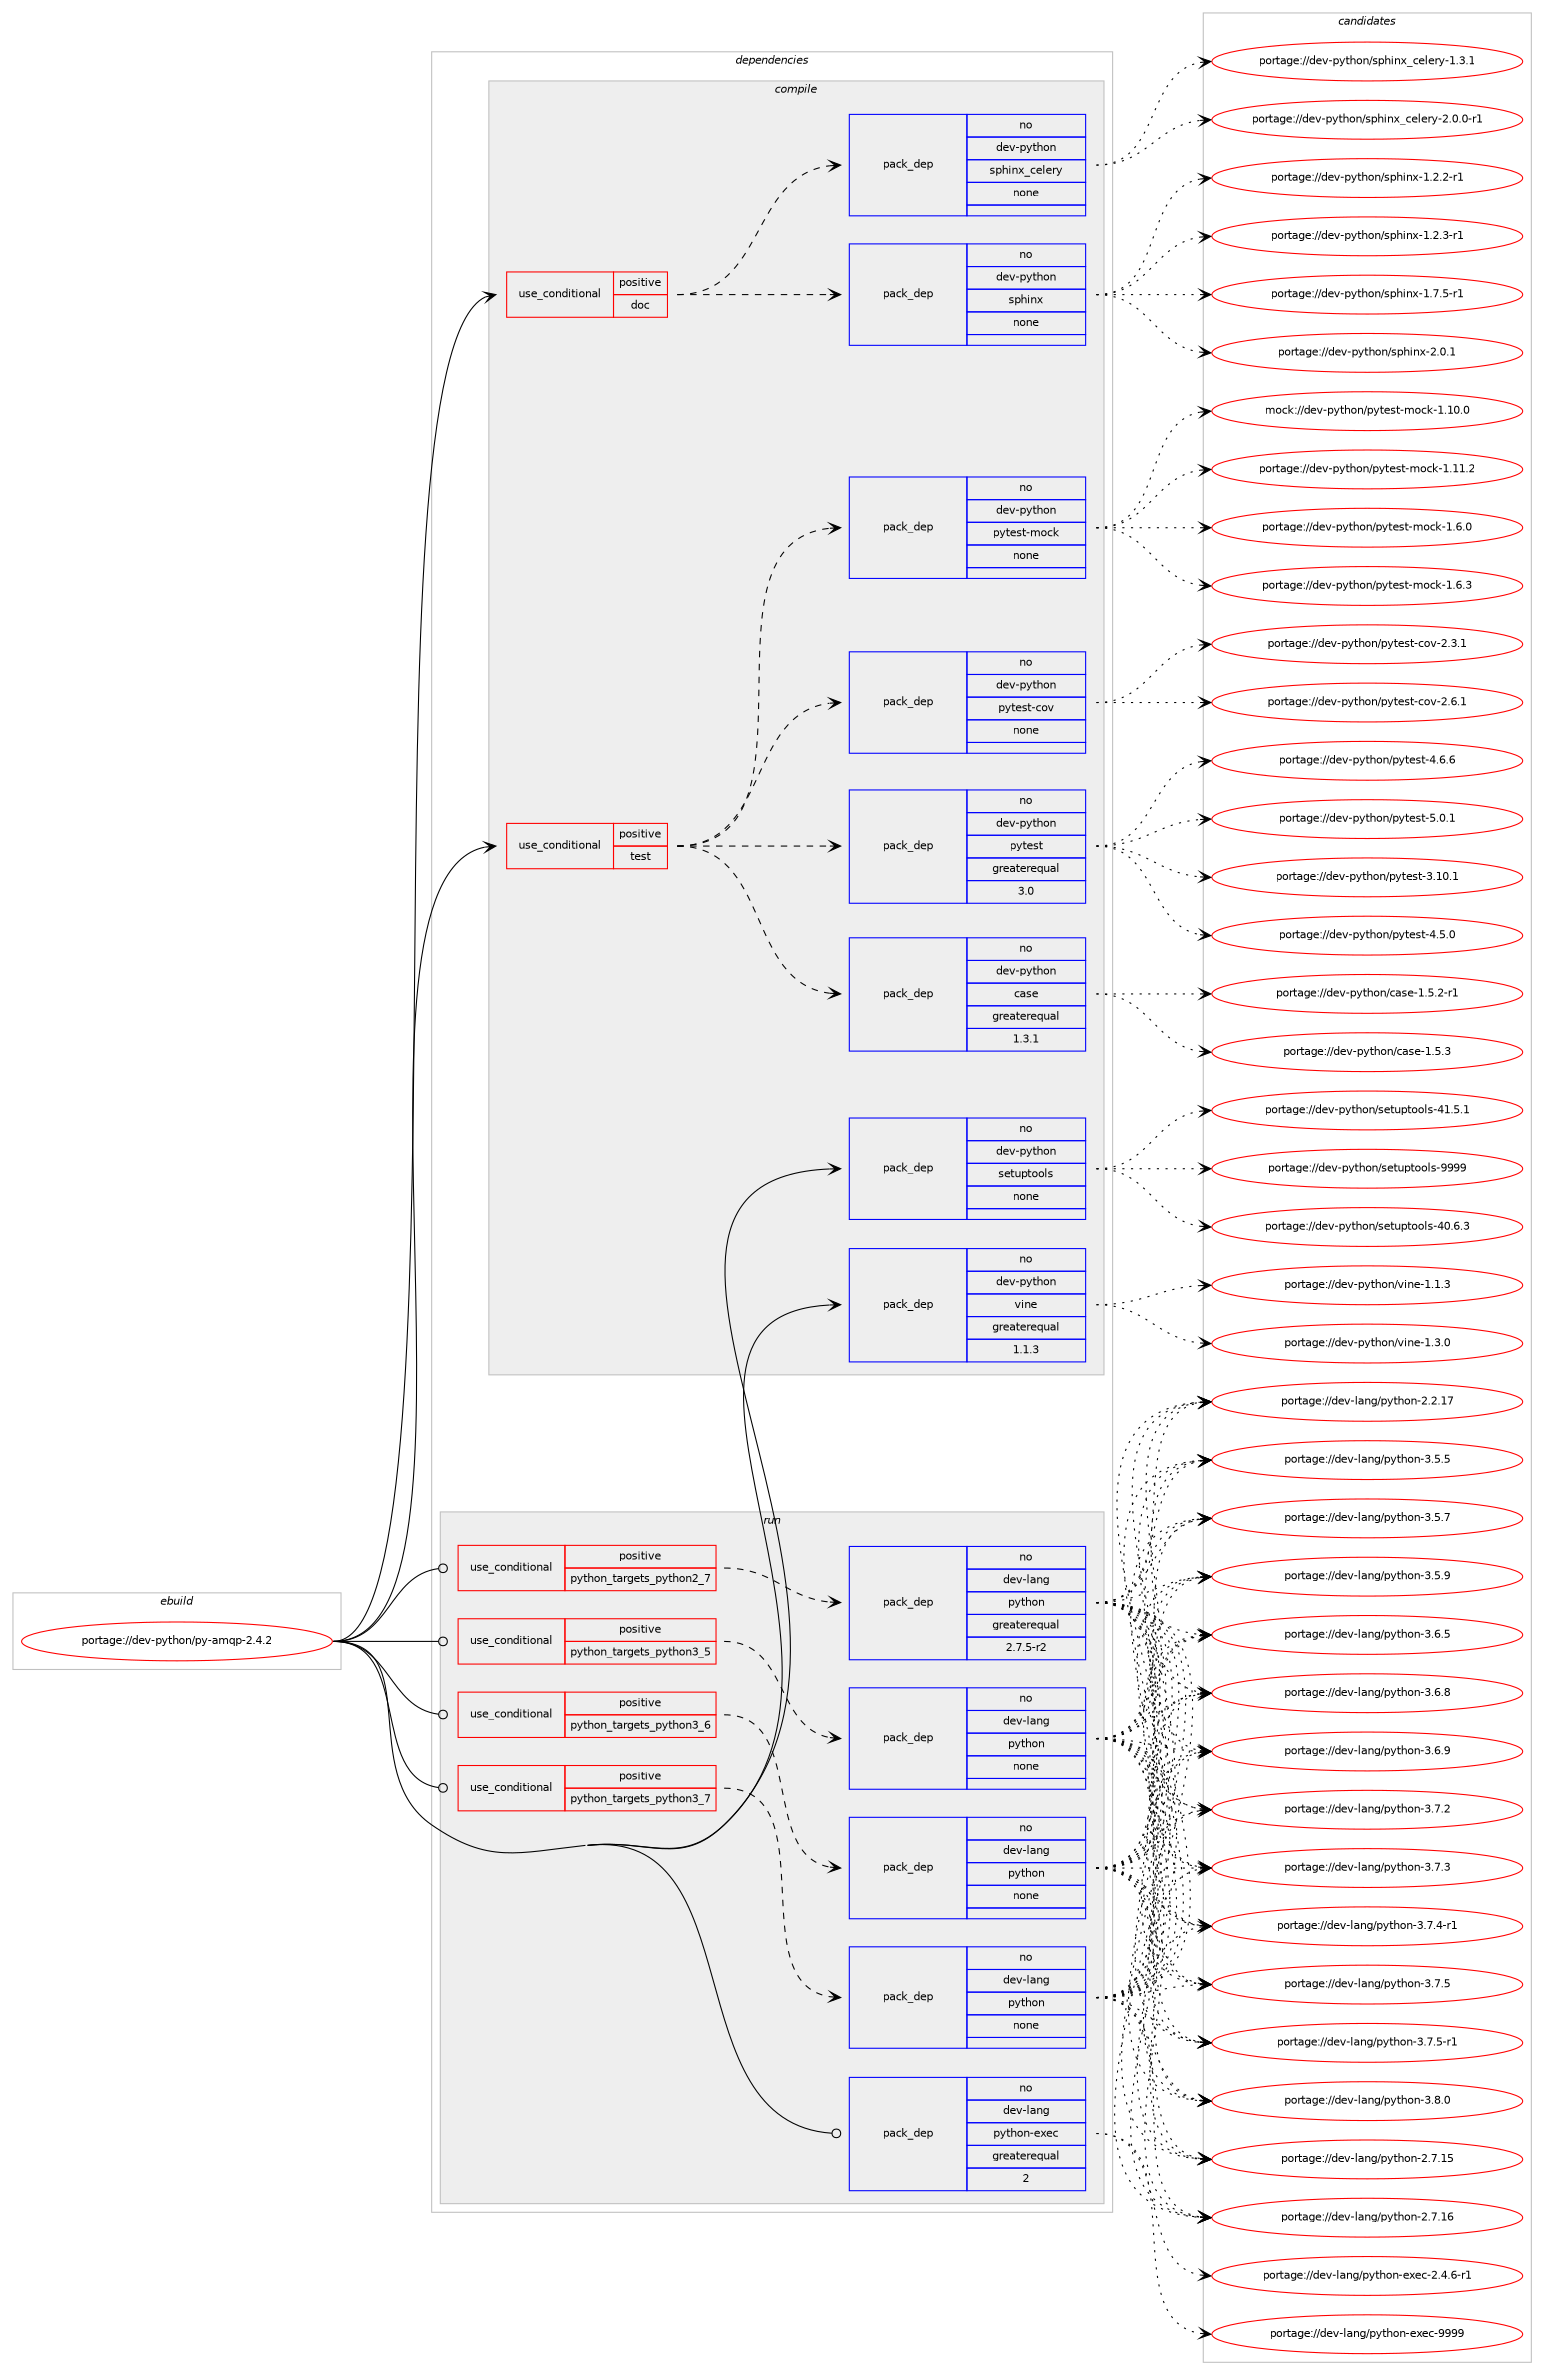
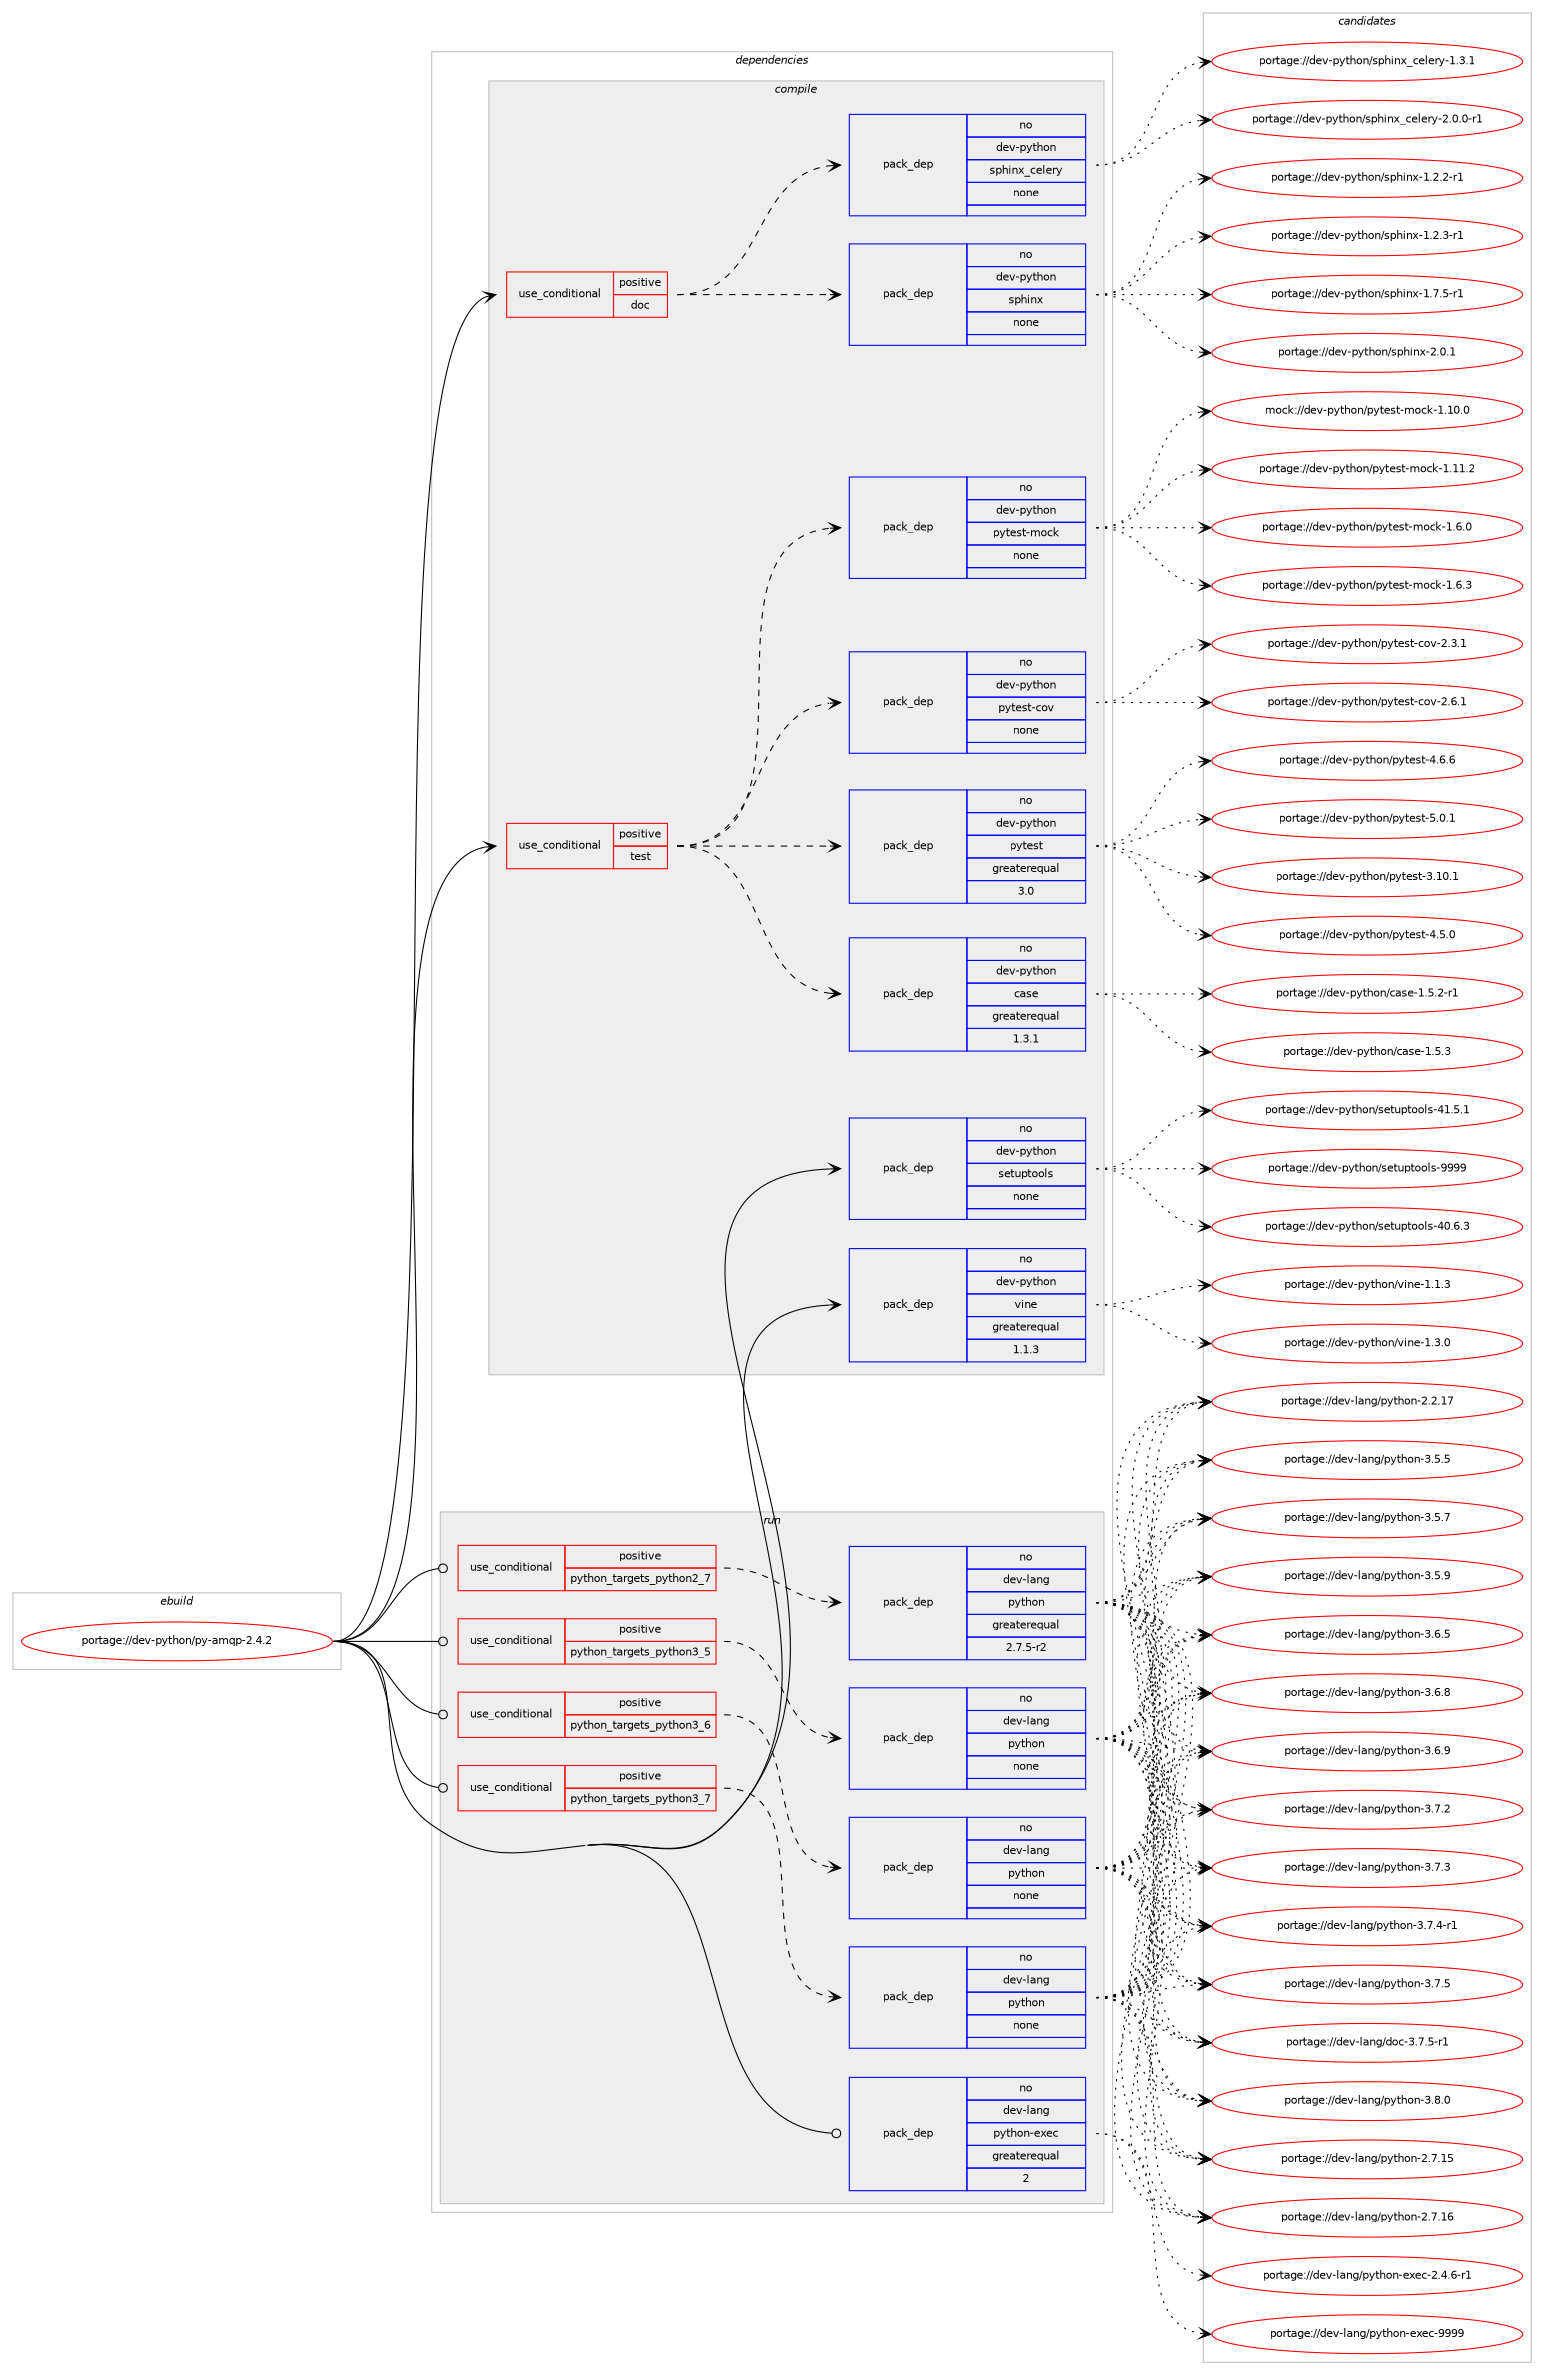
node "portage://dev-lang/python-3.7.5-r1": label "portage://dev-lang/python-3.7.5-r1" -> "portage://dev-lang/doc-3.7.5-r1"
